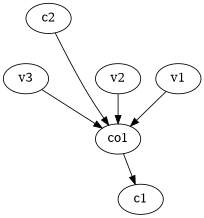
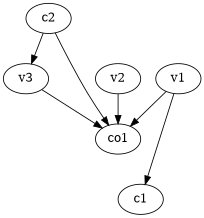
edge "c2" -> "v3": added
edge "co1" -> "c1": now "v1" -> "c1"
